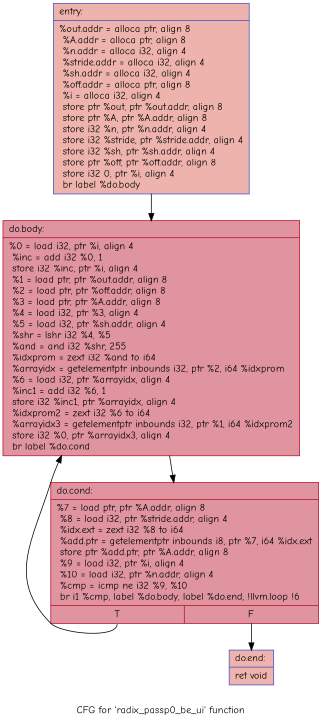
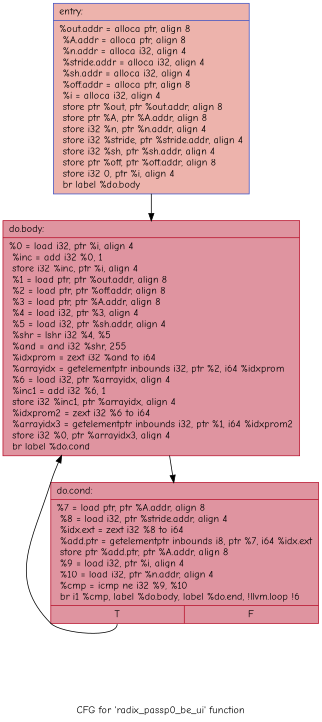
node "do.end:": removed
